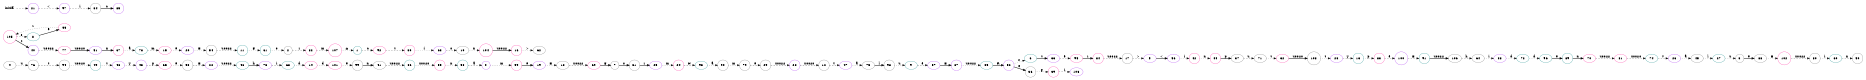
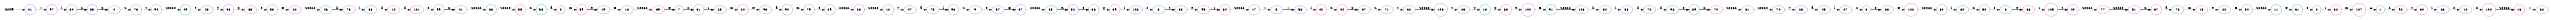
edge "85" -> "4": added, label "p"
edge "105" -> "8": now "50" -> "8"
edge "52" -> "6": now "103" -> "6"
